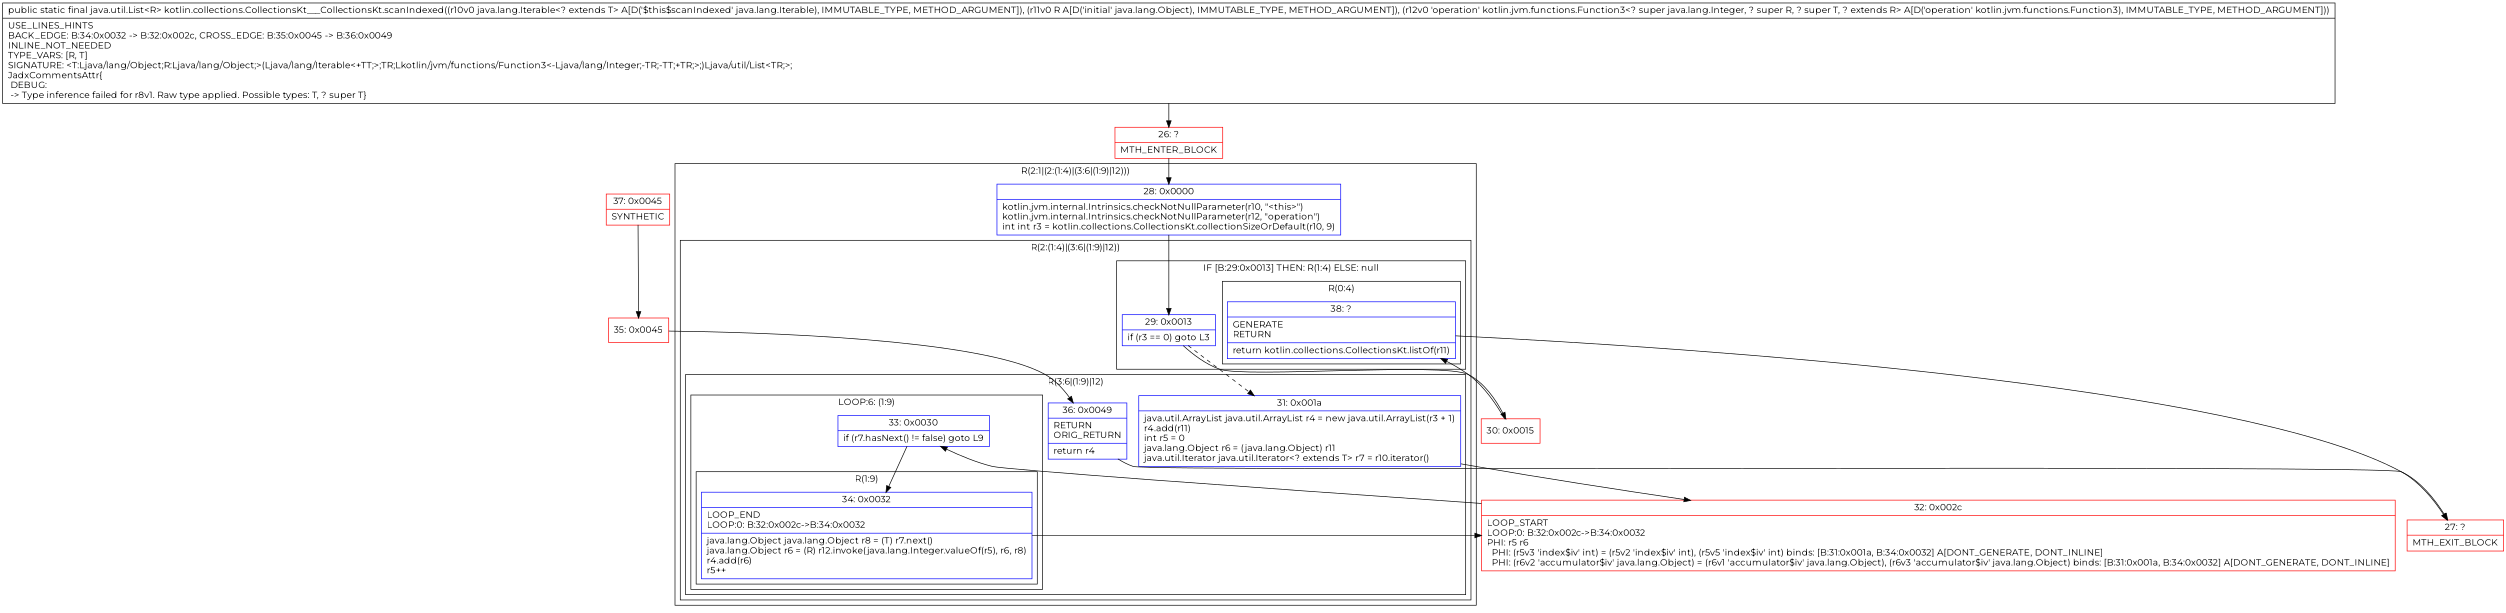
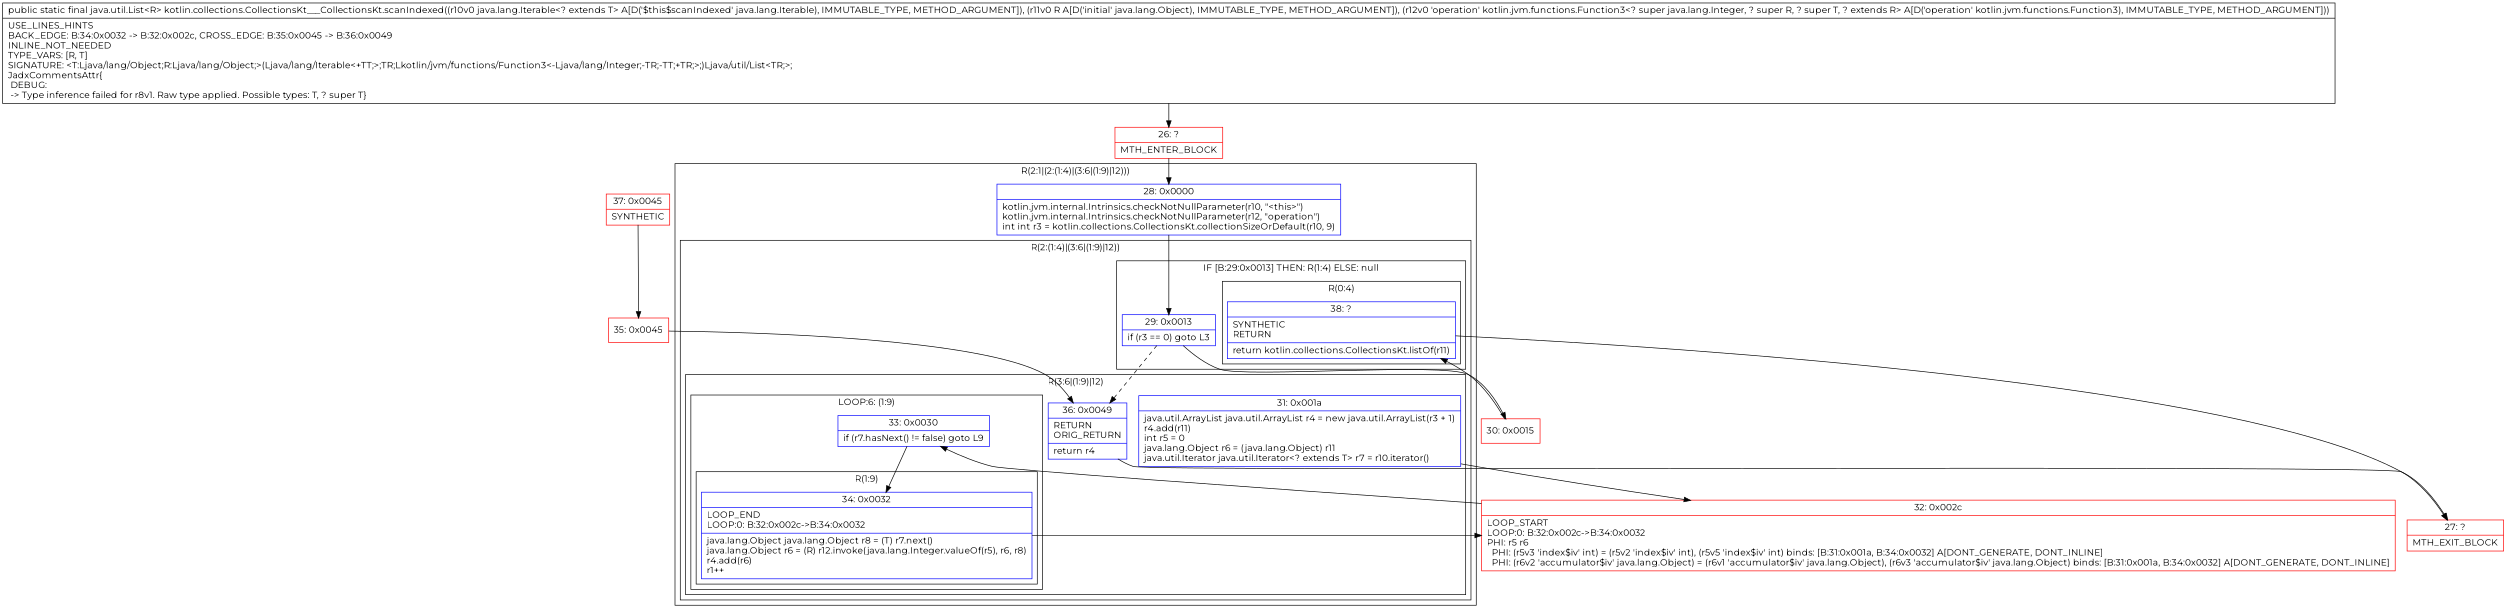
node "38: ?": text "GENERATE" -> "SYNTHETIC"
edge "29: 0x0013" -> "31: 0x001a": now "29: 0x0013" -> "36: 0x0049"
node "34: 0x0032": text "r5++" -> "r1++"
